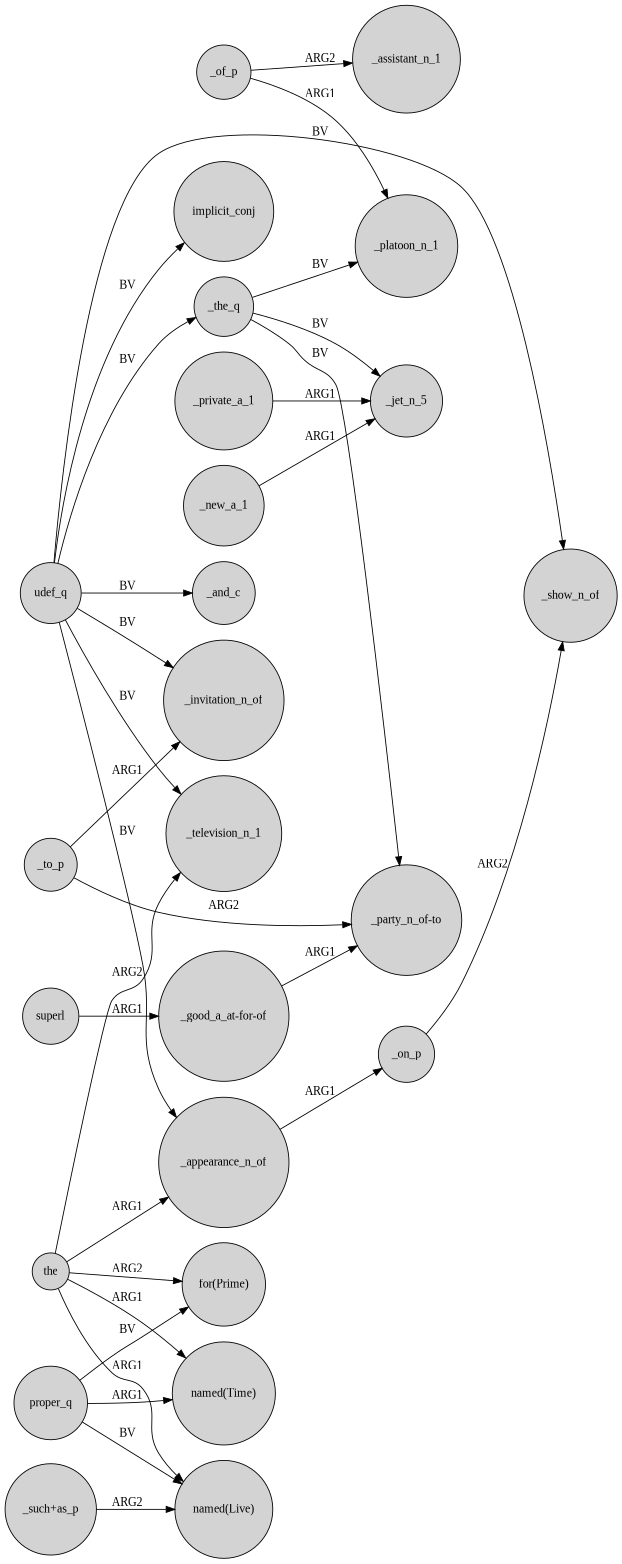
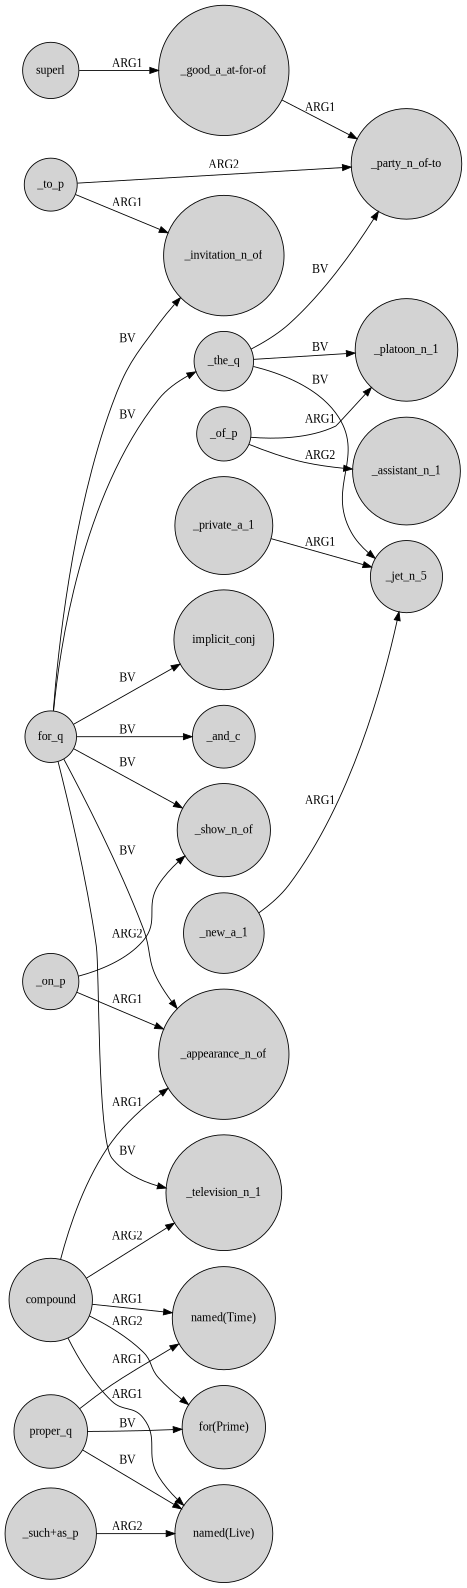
node "udef_q": label "udef_q" -> "for_q"
edge "_appearance_n_of" -> "_on_p": reversed
node "the": label "the" -> "compound"
